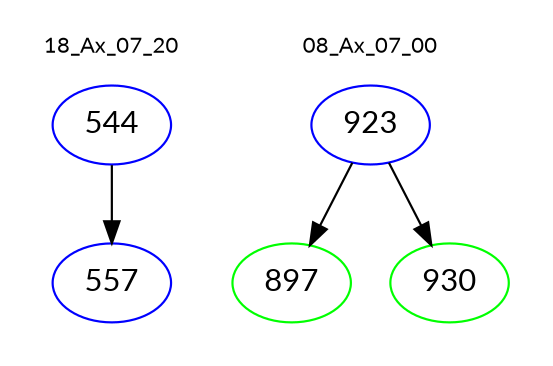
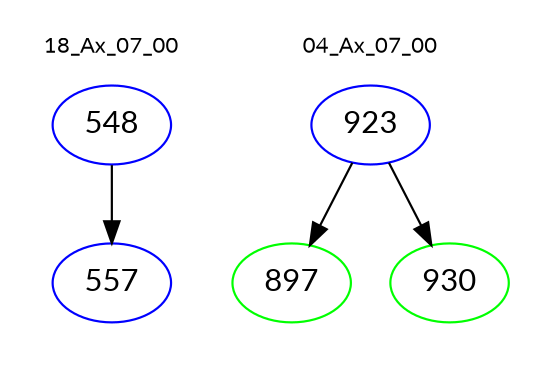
cluster "18_Ax_07_20": label "18_Ax_07_20" -> "18_Ax_07_00"
cluster "08_Ax_07_00": label "08_Ax_07_00" -> "04_Ax_07_00"
node "544": label "544" -> "548"
